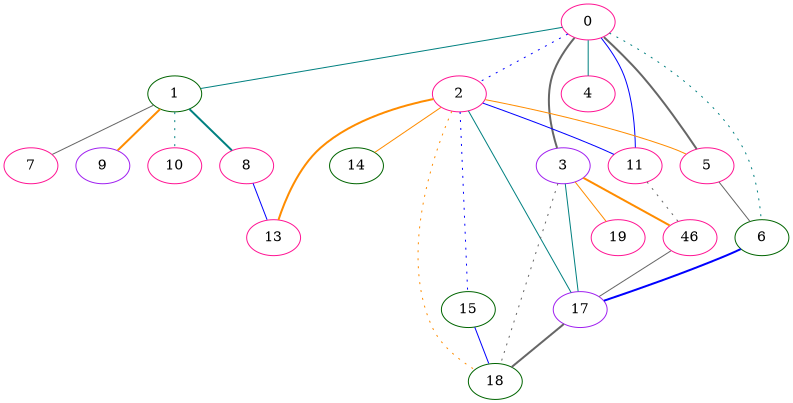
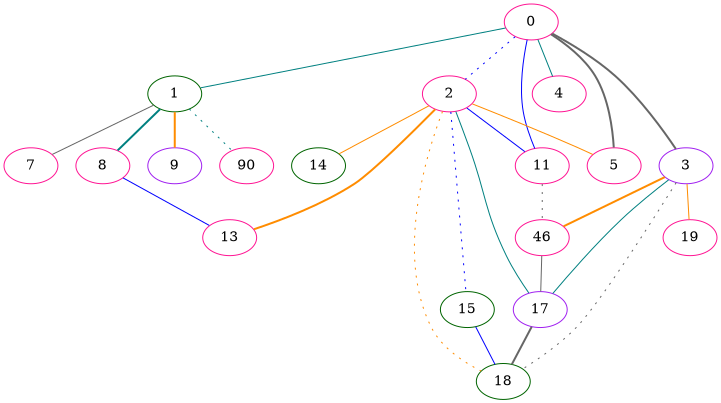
node "10": label "10" -> "90"
node "6": removed
